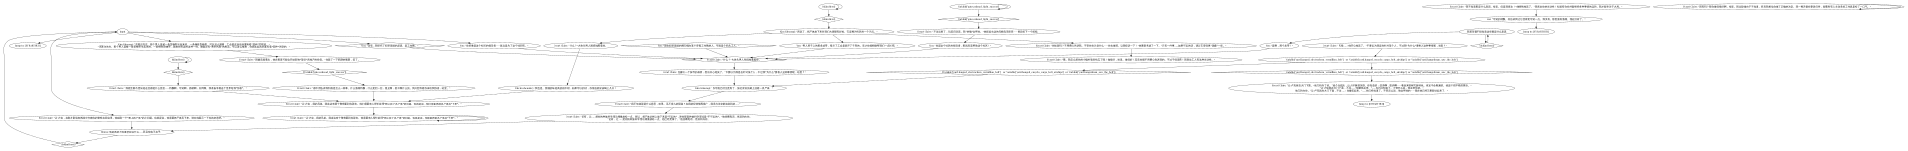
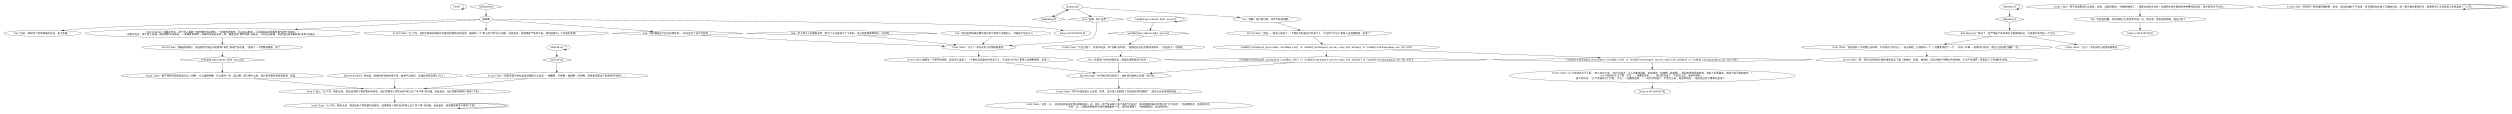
node "START": added
node "You: “特酿！那个很可疑，非常可疑的特酿。”": added
node "input": label "input" -> "酒精啊"
node "我甚至都不想知道这些都是什么意思": label "我甚至都不想知道这些都是什么意思" -> "notkimstuff"
edge "Kim Kitsuragi: “再说了，把尸体放下来对我们大家都有好处。它是整片街区的一个污点。”" -> "You: “男人脖子上的那条皮带，暗示了工会是脱不了干系的。至少你能稍微帮我们一点忙吧。”": removed
node "You: “还有，我研究了犯罪现场的足迹。是工作靴。”": shape diamond -> ellipse
node "You: “你好像是这个社区的领导者——就当是为了这个社区吧。”": shape ellipse -> diamond
node "You: “留在犯罪现场的脚印指向某个穿着工作靴的人。可能是个码头工人。”": shape diamond -> ellipse
node "You: “男人脖子上的那条皮带，暗示了工会是脱不了干系的。至少你能稍微帮我们一点忙吧。”": shape ellipse -> diamond
node "You: “是啊，那个皮带！”": shape ellipse -> diamond
edge "You: “还有，我研究了犯罪现场的足迹。是工作靴。”" -> "Evrart Claire: “什么？”大块头男人吃惊地看着你。": removed
edge "You: “你是这个社区的领导者，那就应该帮助这个社区！”" -> "Evrart Claire: “什么？”大块头男人吃惊地看着你。": now "You: “你是这个社区的领导者，那就应该帮助这个社区！”" -> "Kim Kitsuragi: “你可能已经注意到了，旅社背后的树上挂着一具尸体。”"
node "Evrart Claire: “什么？”大块头男人吃惊地看着你。": shape diamond -> ellipse
edge "Evrart Claire: “什么？”大块头男人困惑地看着你。" -> "Electrochemistry: 我也是。那酒的味道真的很不错，如果可以的话，你现在就应该喝上几口！": removed
node "Drama: 他是真的不知道您在说什么——而且他也不在乎。": removed
